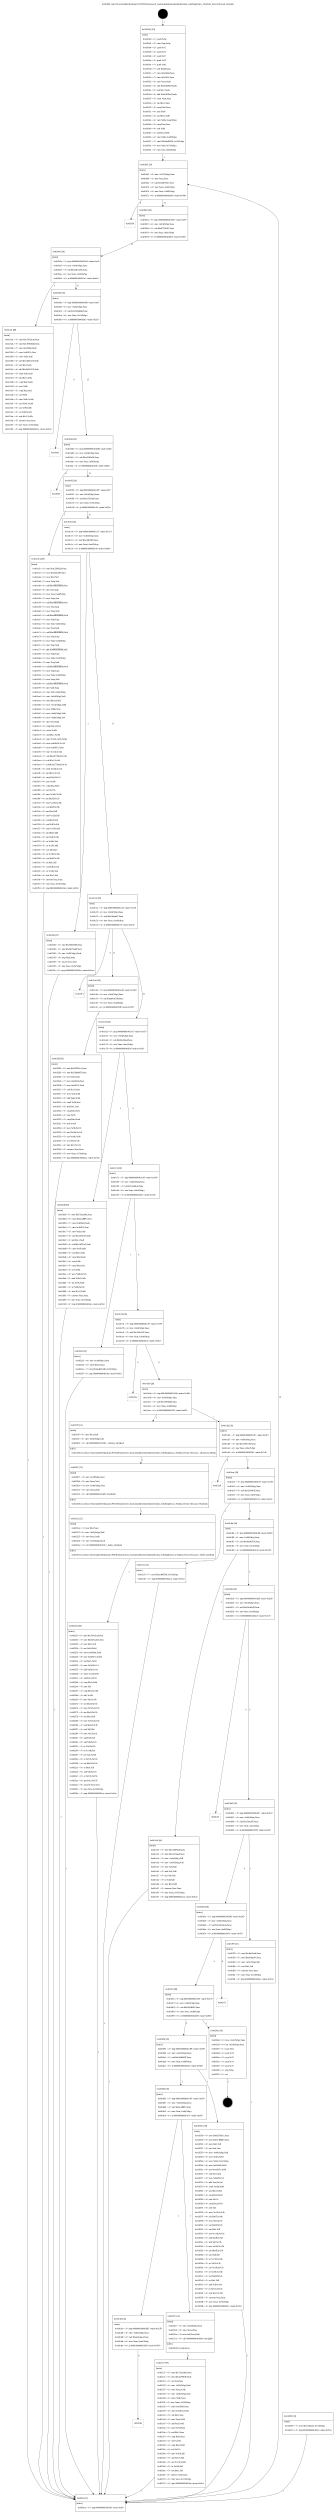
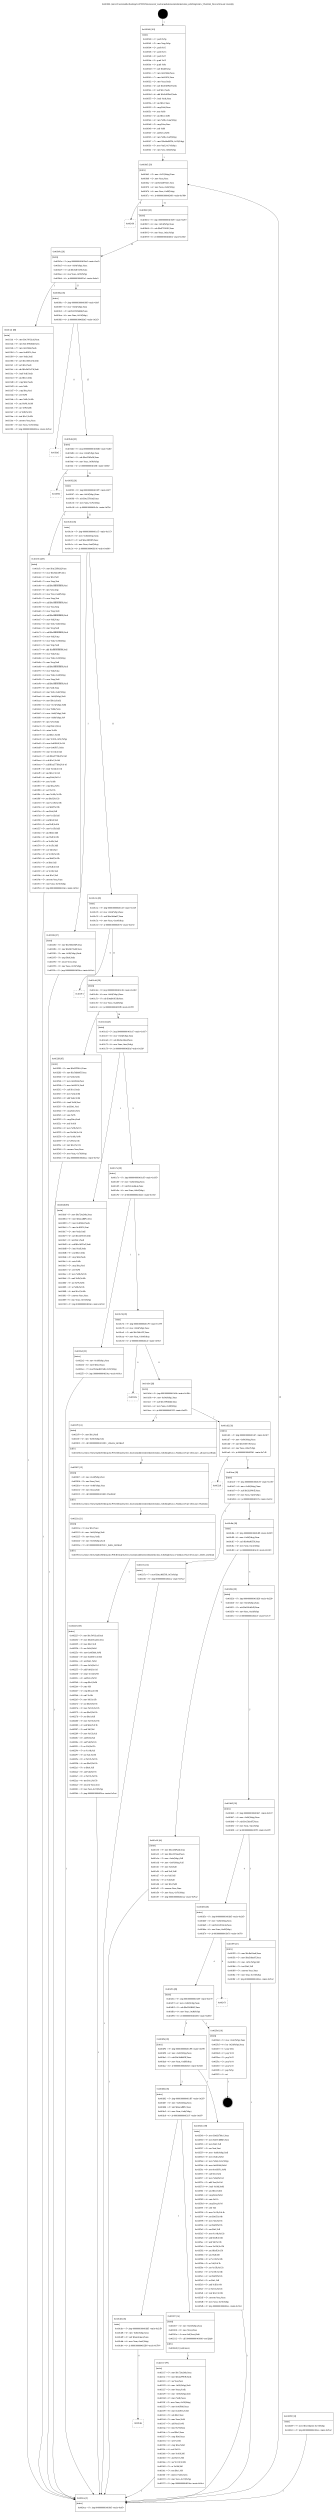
edge "0x401c2a [28]" -> "0x401c62 [28]": now "0x401c46 [28]" -> "0x401c62 [28]"
node "0x4022c5": removed
edge "0x4020af [88]" -> "0x4024ca [5]": removed, label "1"
